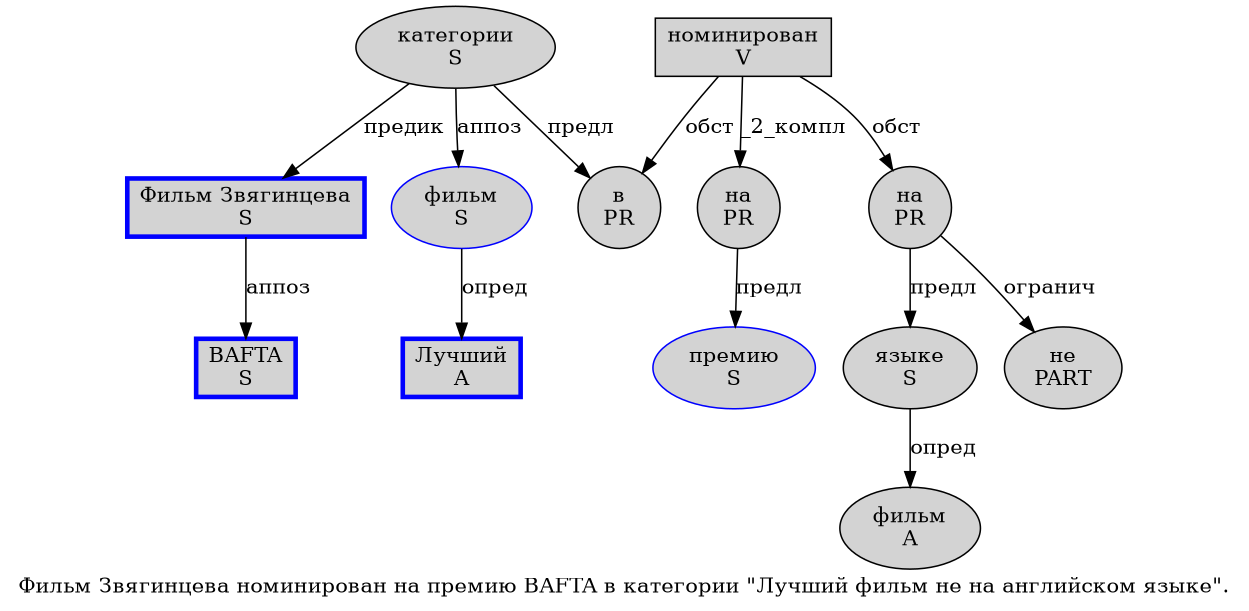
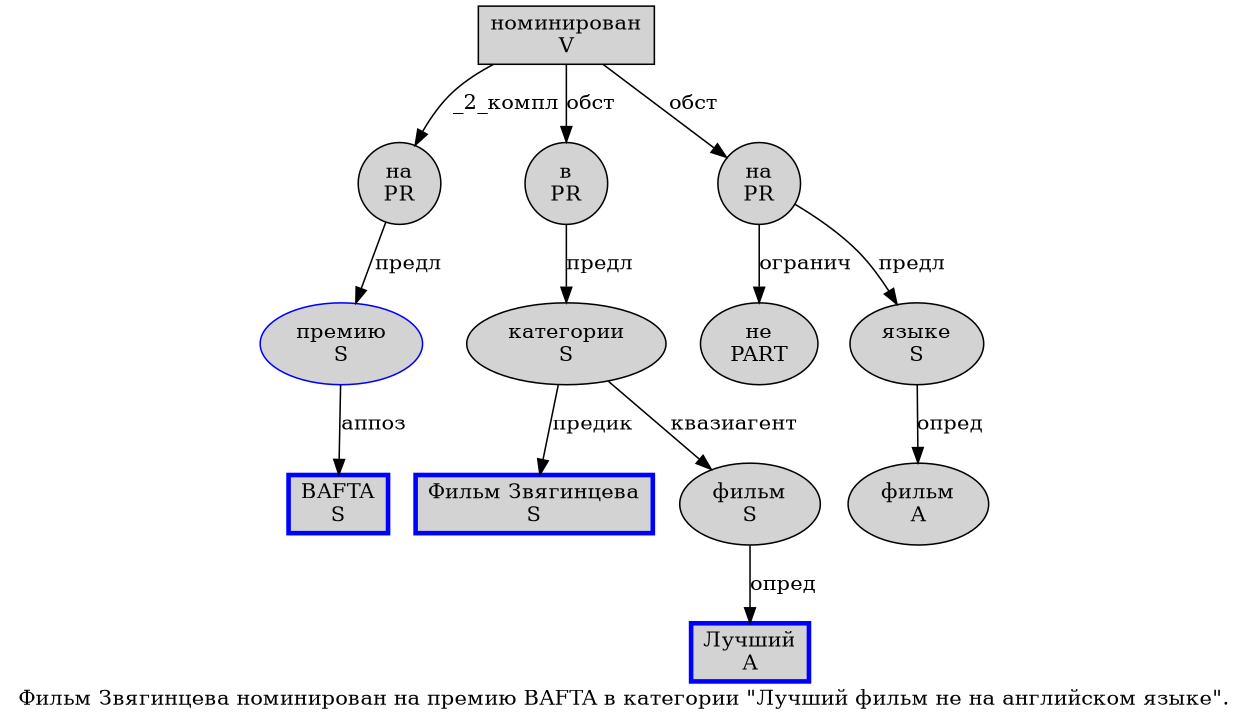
edge "категории S" -> "в PR": reversed
edge "категории S" -> "фильм S": label "аппоз" -> "квазиагент"
node "фильм S": color blue -> black
edge "Фильм Звягинцева S" -> "BAFTA S": now "премию S" -> "BAFTA S"
